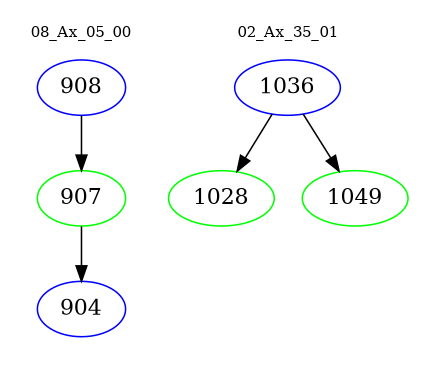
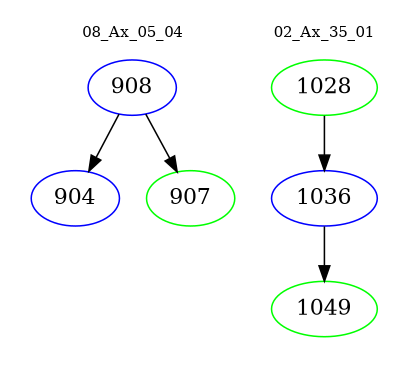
cluster "08_Ax_05_00": label "08_Ax_05_00" -> "08_Ax_05_04"
edge "1036" -> "1028": reversed
edge "907" -> "904": now "908" -> "904"
